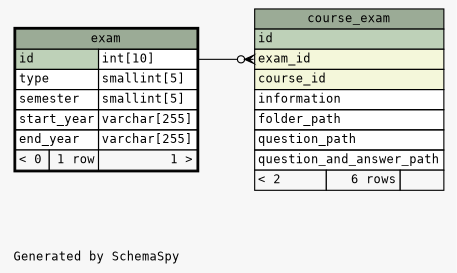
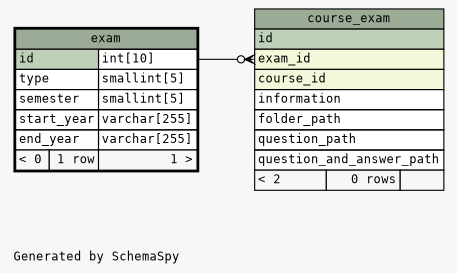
node "course_exam": text "6 rows" -> "0 rows"
